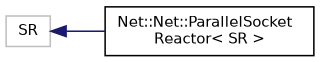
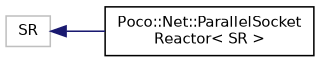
node "Net::Net::ParallelSocket Reactor< SR >": label "Net::Net::ParallelSocket Reactor< SR >" -> "Poco::Net::ParallelSocket Reactor< SR >"
